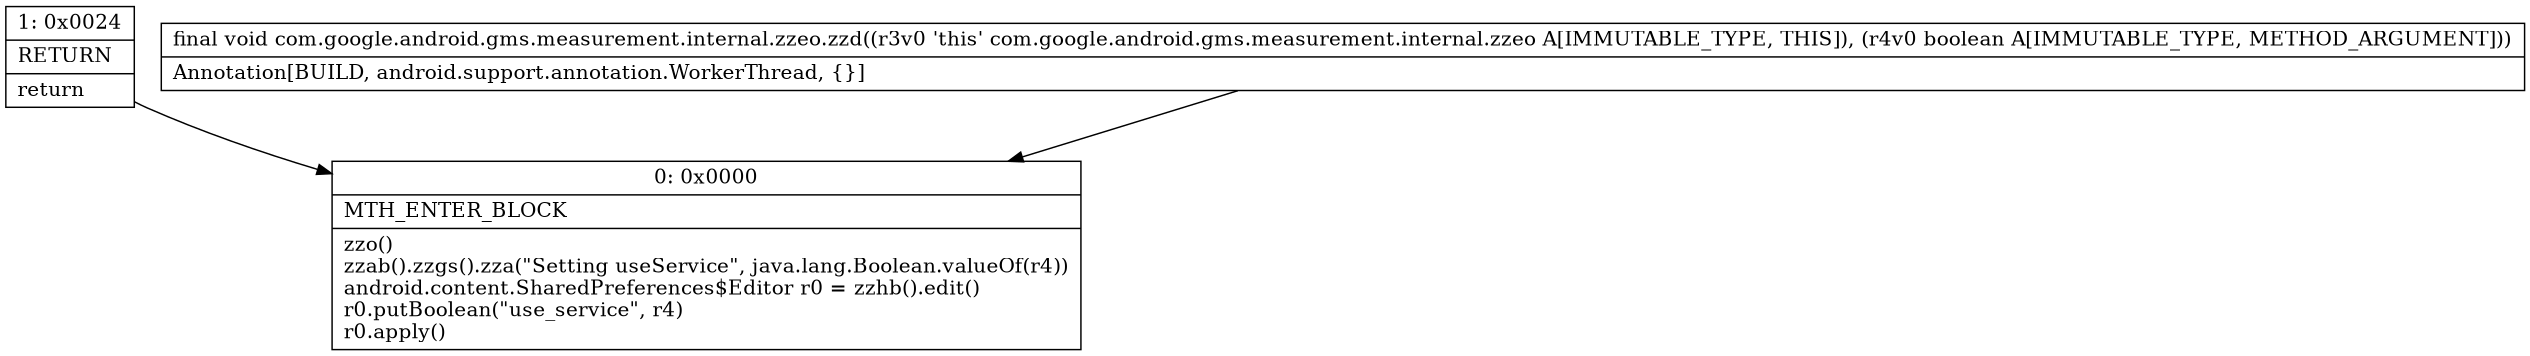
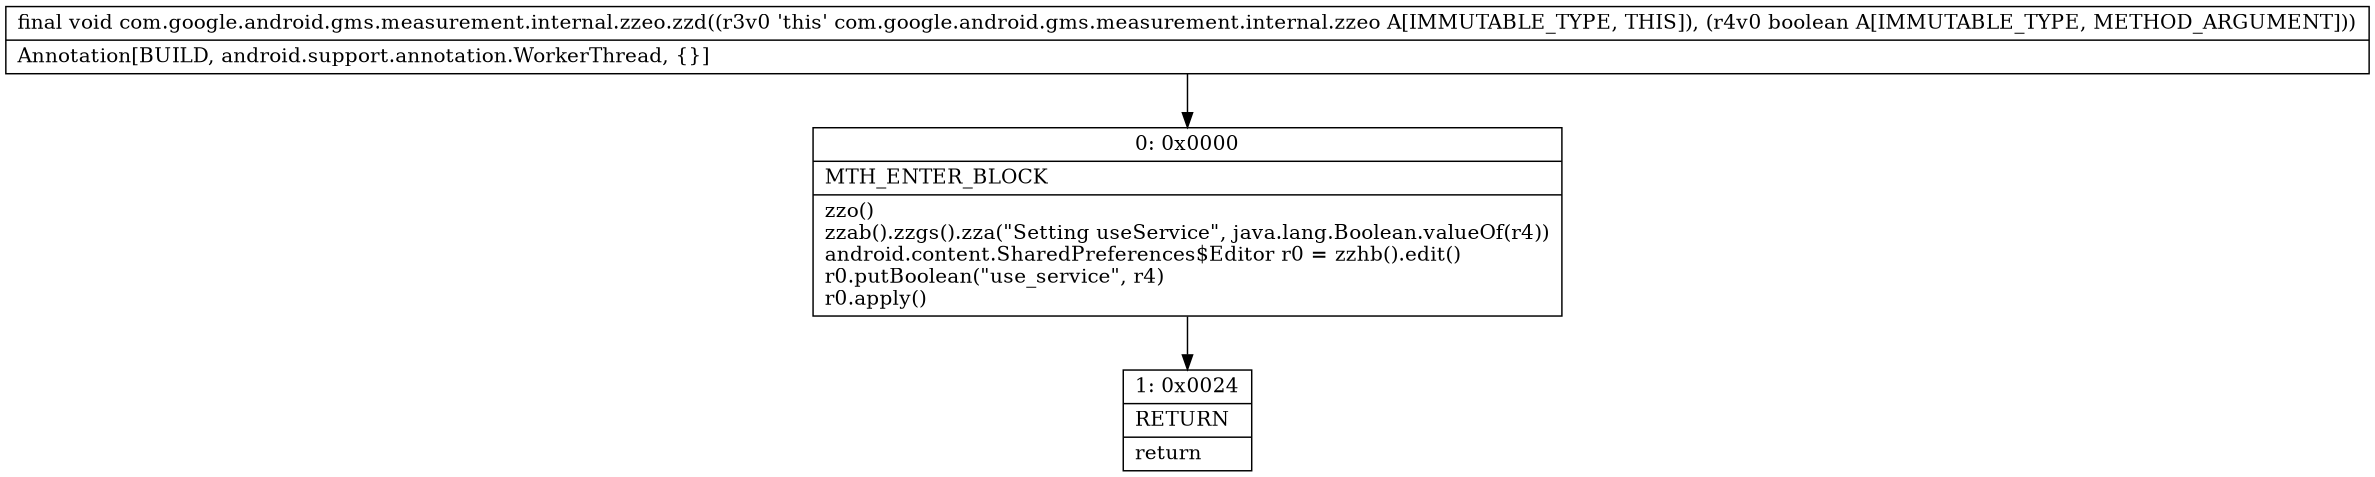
edge "1: 0x0024" -> "0: 0x0000": reversed
